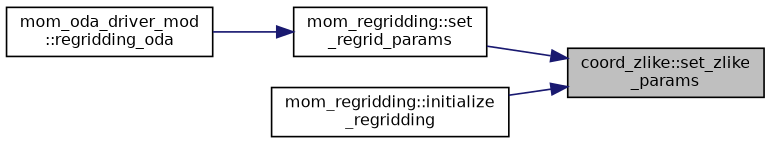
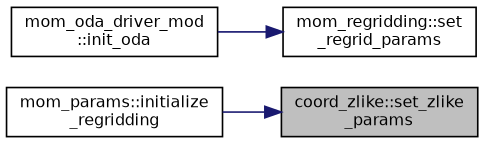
node "mom_oda_driver_mod ::regridding_oda": label "mom_oda_driver_mod ::regridding_oda" -> "mom_oda_driver_mod ::init_oda"
edge "mom_regridding::set _regrid_params" -> "coord_zlike::set_zlike _params": removed
node "mom_regridding::initialize _regridding": label "mom_regridding::initialize _regridding" -> "mom_params::initialize _regridding"
